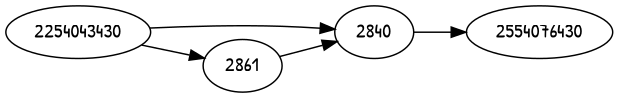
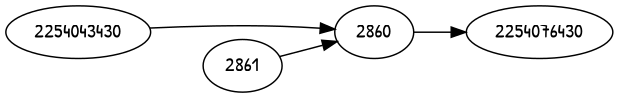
node "2840": label "2840" -> "2860"
node "2554076430": label "2554076430" -> "2254076430"
edge "2254043430" -> "2861": removed
